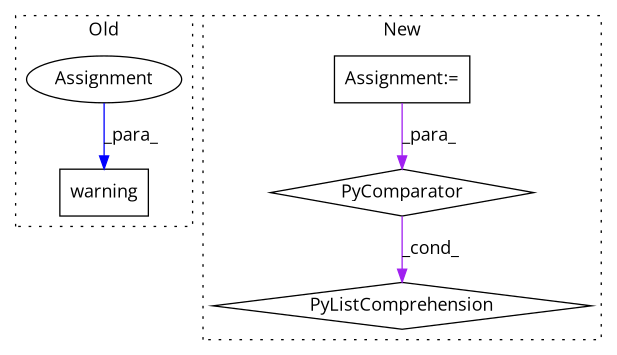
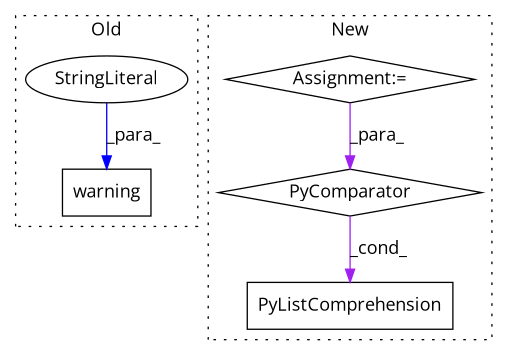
node "Assignment": label "Assignment" -> "StringLiteral"
node "Assignment:=": shape box -> diamond
node "PyListComprehension": shape diamond -> box
